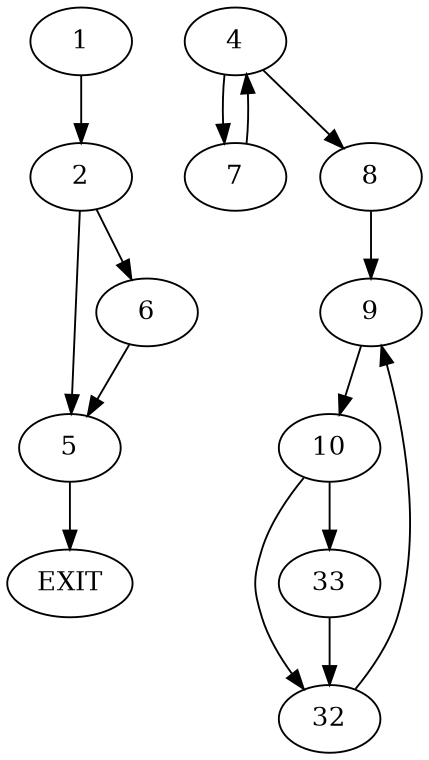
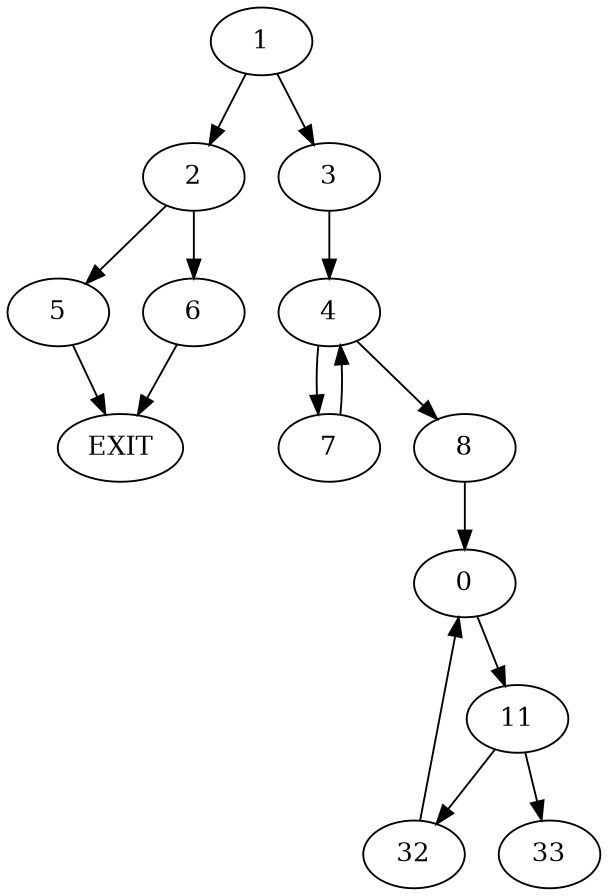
node "3": added
node "9": label "9" -> "0"
edge "6" -> "5": now "6" -> "EXIT"
node "10": label "10" -> "11"
edge "33" -> "32": removed
